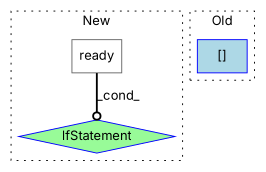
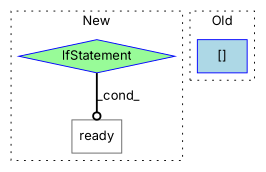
edge "ready" -> "IfStatement": reversed
